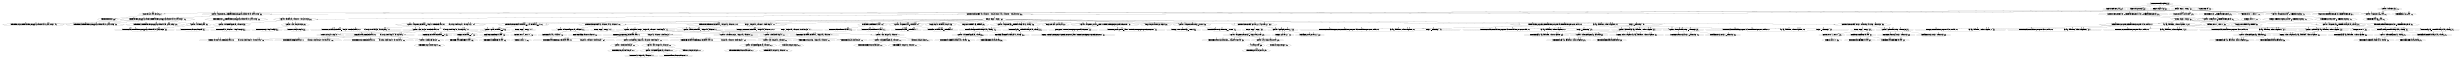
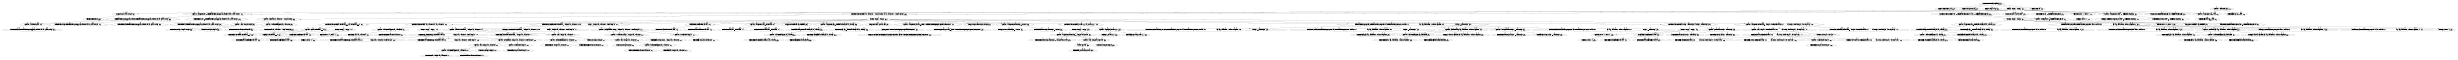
node "(LOCAL,uint64_t* resizeddata: uint64_t)": removed
